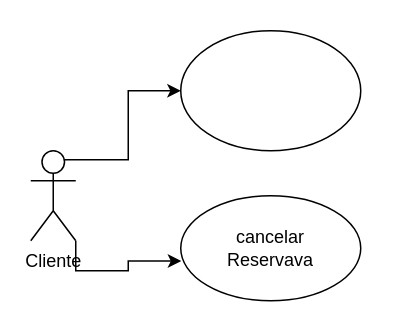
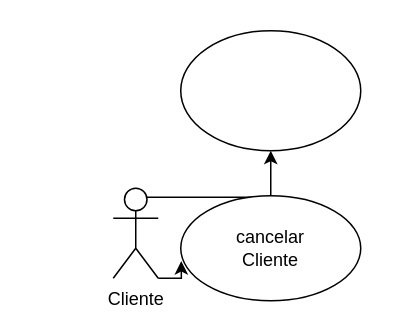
node "Cliente": moved (53, 196) -> (136, 233)
node "cancelar Reservava": label "cancelar Reservava" -> "cancelar Cliente"
